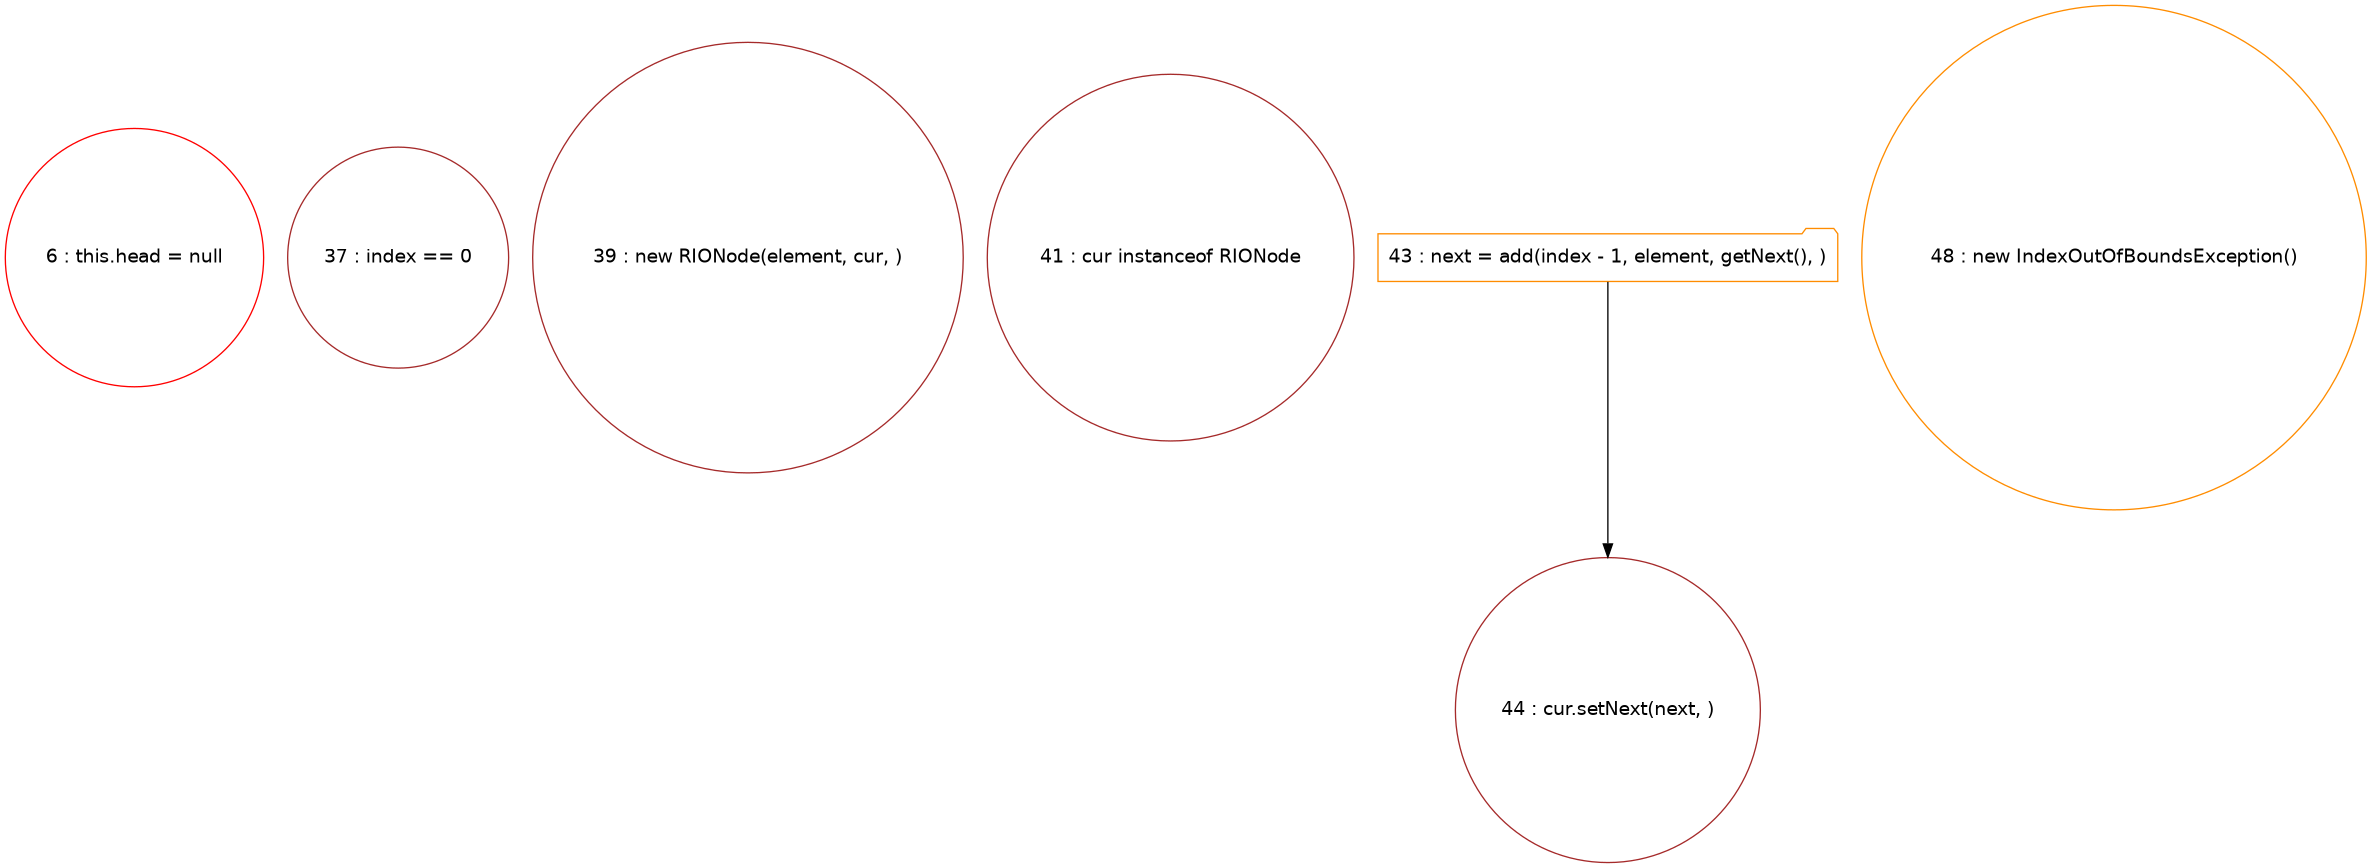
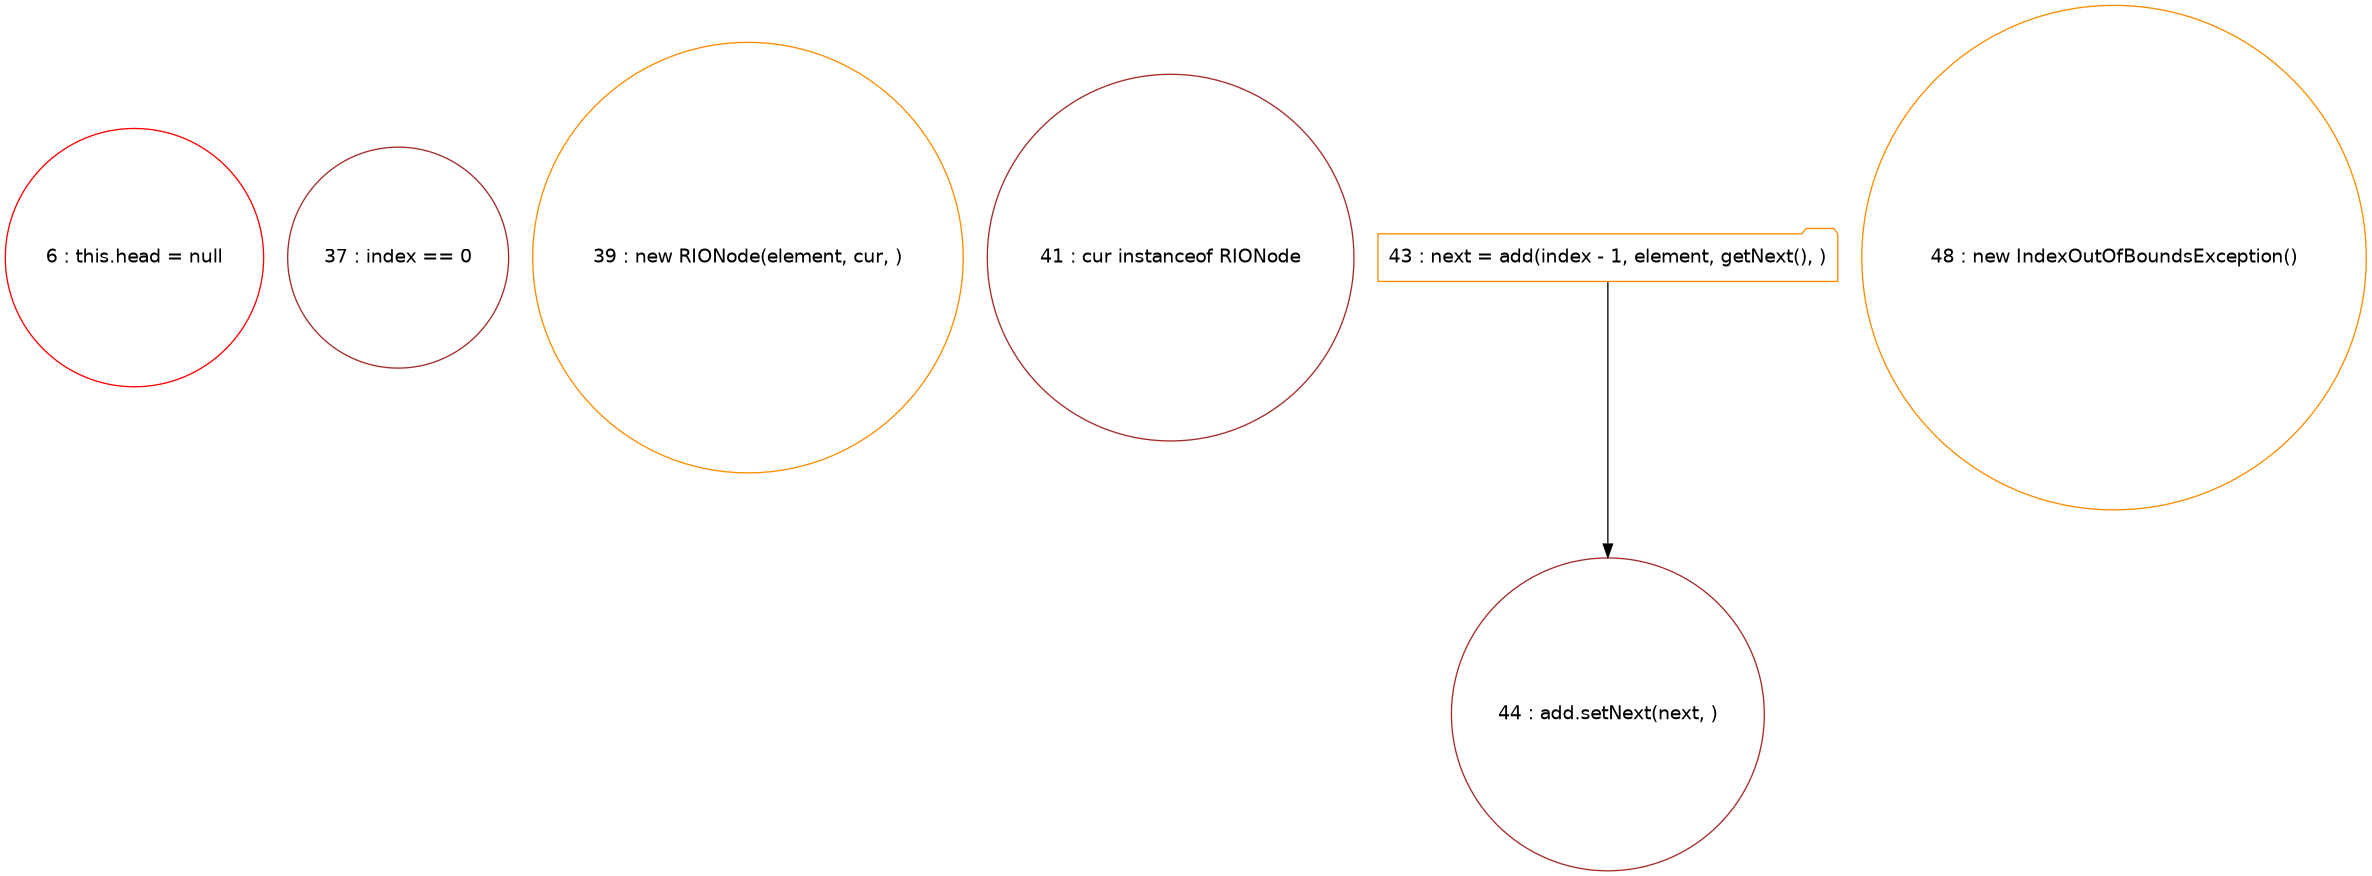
node "39 : new RIONode(element, cur, )": color brown -> darkorange
node "44 : cur.setNext(next, )": label "44 : cur.setNext(next, )" -> "44 : add.setNext(next, )"
